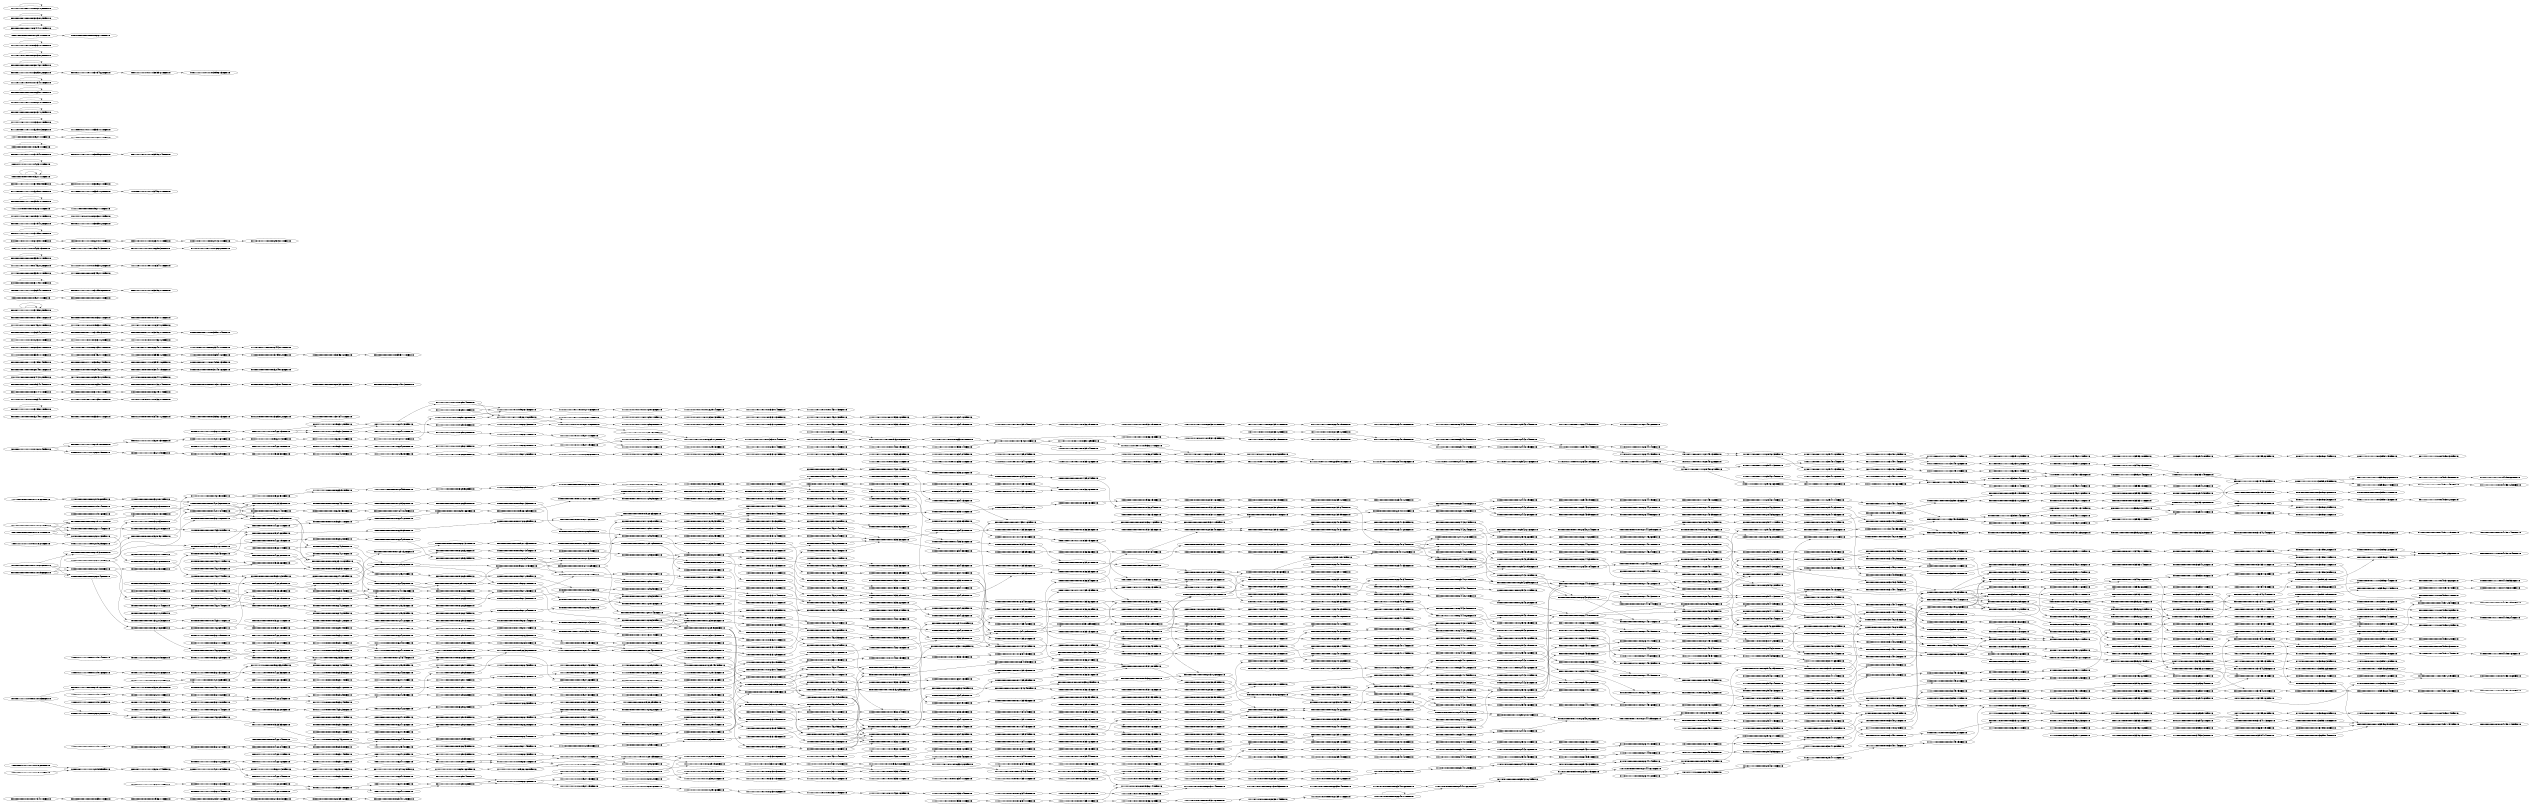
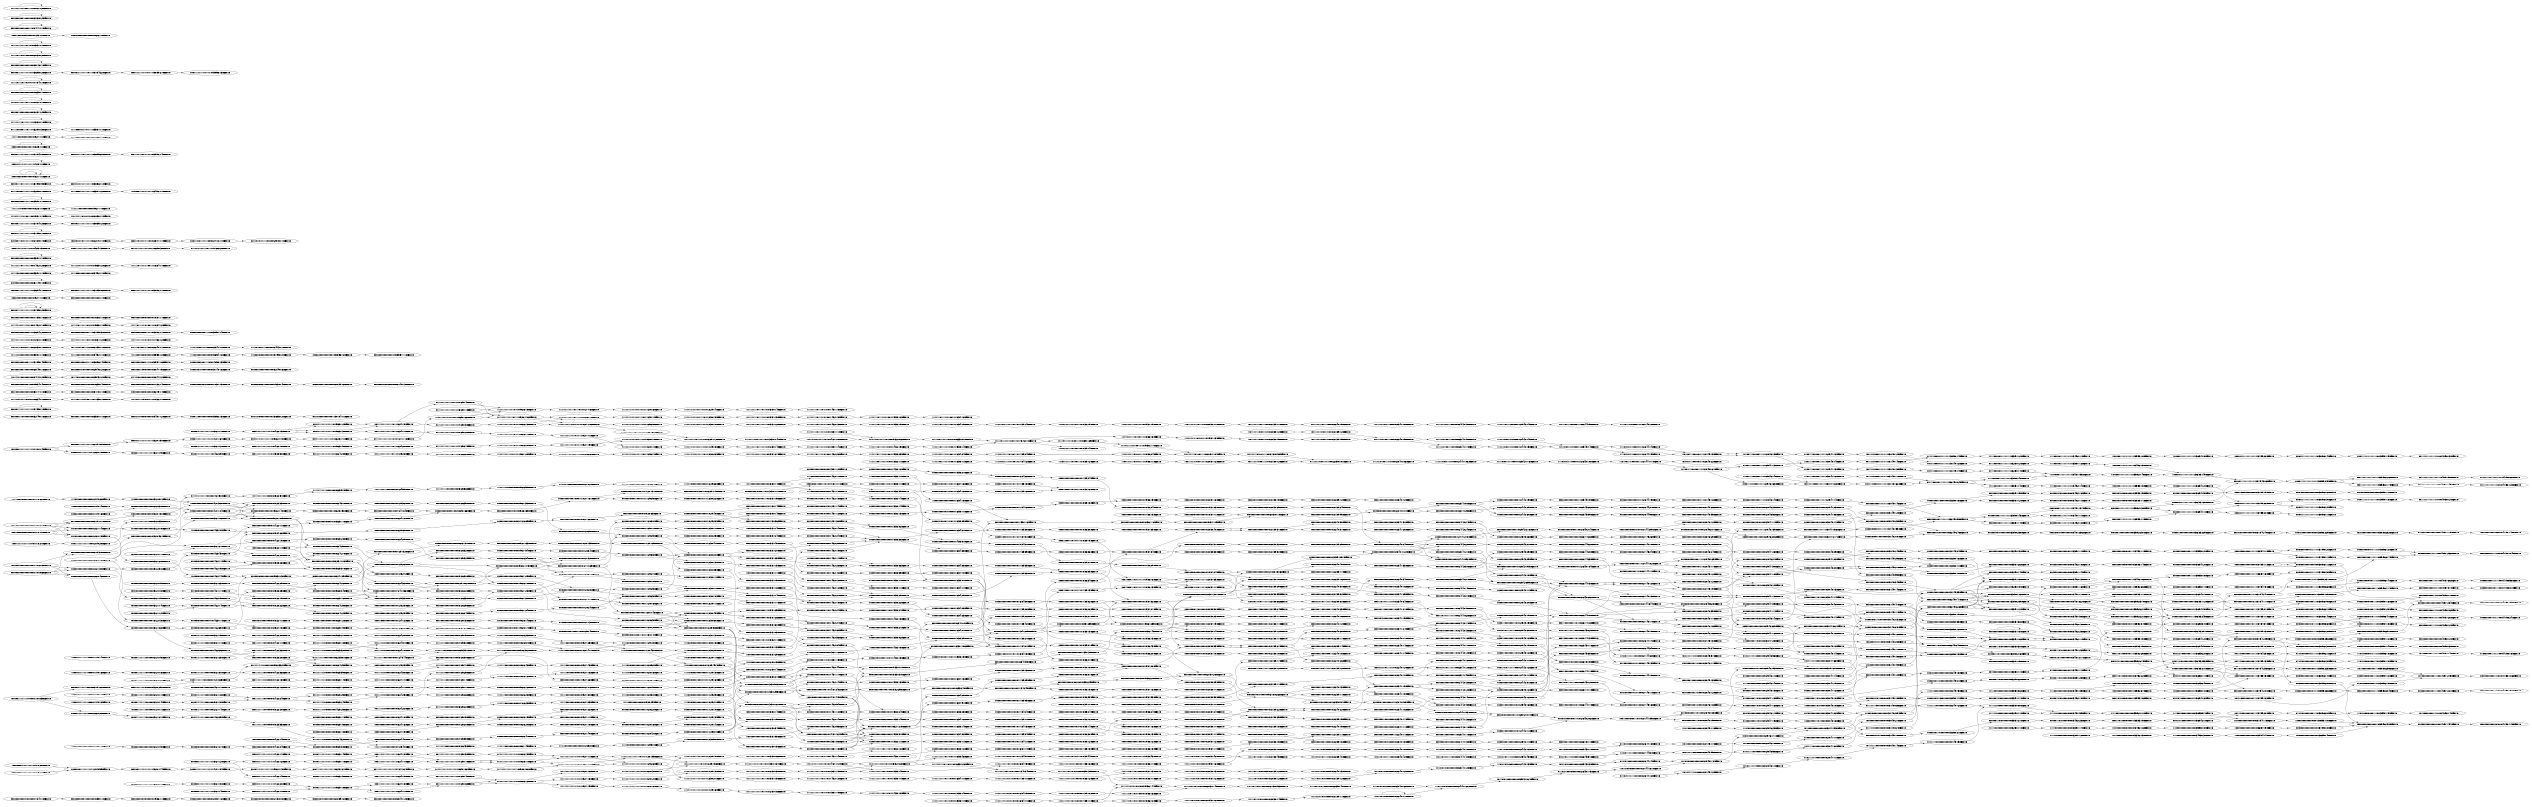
edge "000000000000000000_15-33:92-LEN:18" -> "000000000000000000_16-34:91-LEN:18": now "111111111110110101_15-32:168-LEN:18" -> "000000000000000000_16-34:91-LEN:18"
